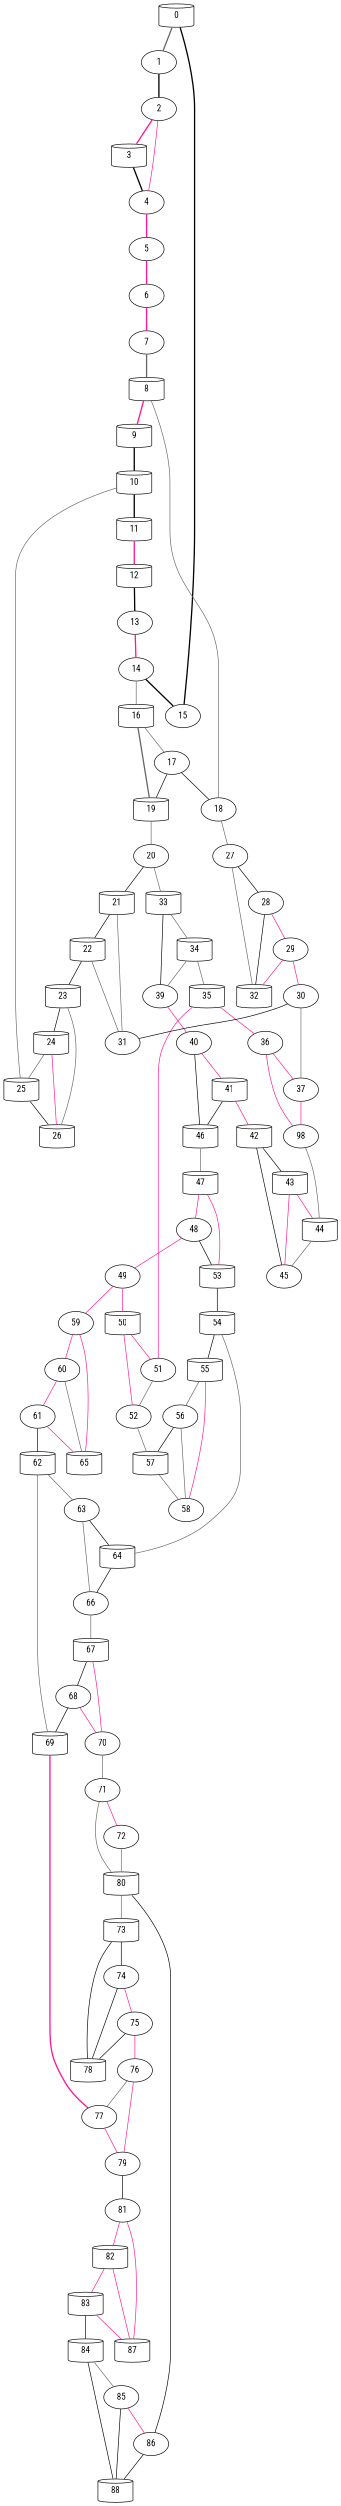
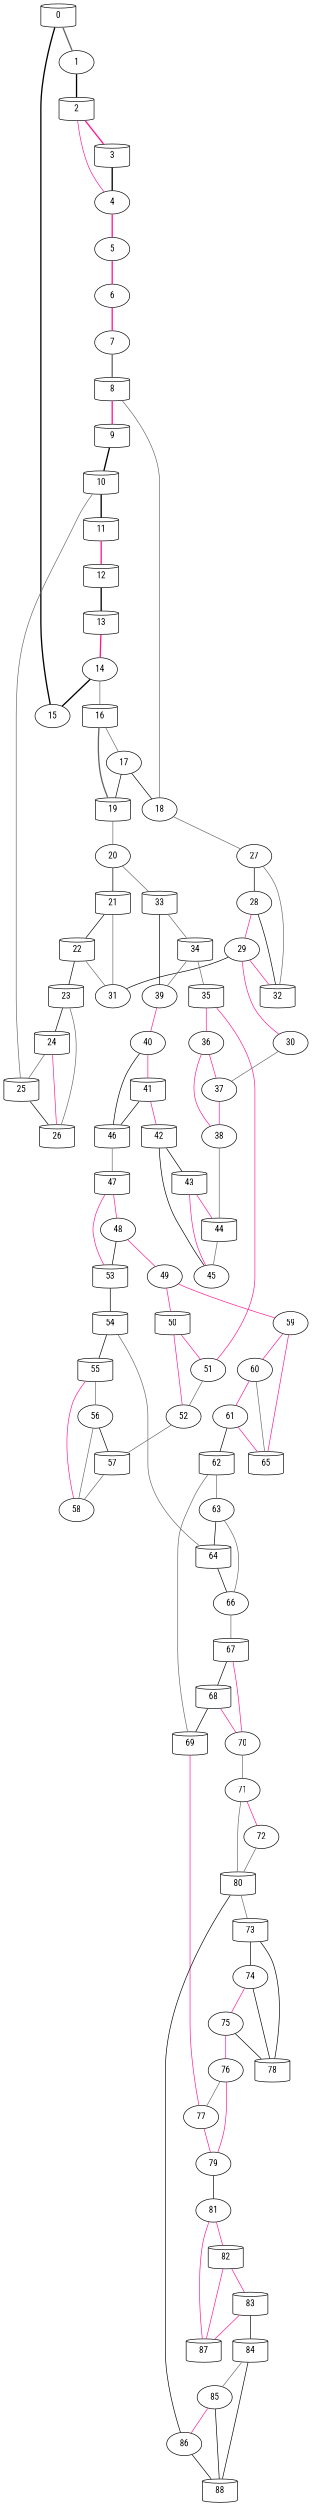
node "2": shape ellipse -> cylinder
node "13": shape ellipse -> cylinder
edge "30" -- "31": now "29" -- "31"
node "98": label "98" -> "38"
node "68": shape ellipse -> cylinder
edge "69" -- "77": style bold -> solid
